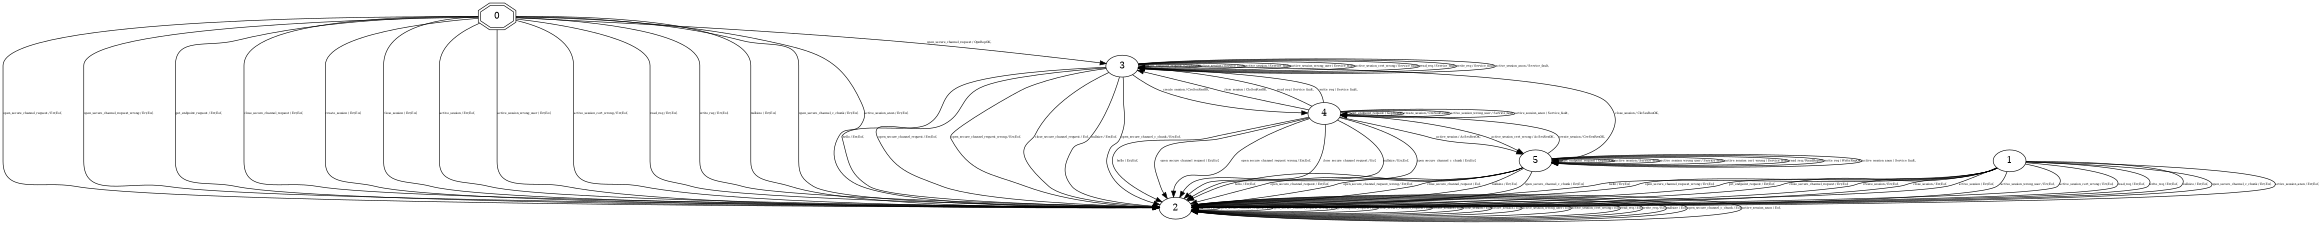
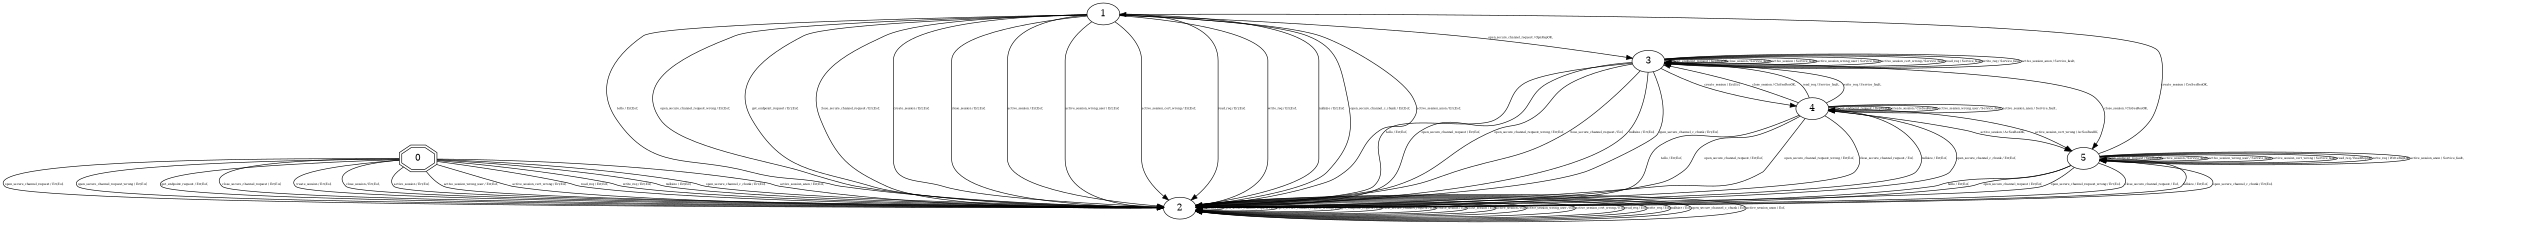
edge "0" -> "3": now "1" -> "3"
edge "3" -> "4": label "create_session / CreSesResOK," -> "create_session / Err,Eof,"
edge "5" -> "4": now "5" -> "1"
